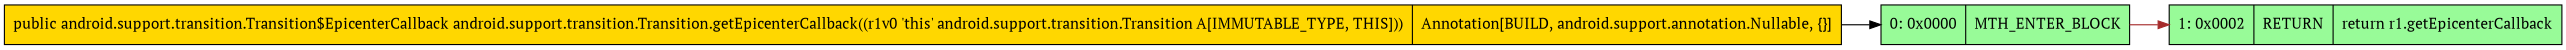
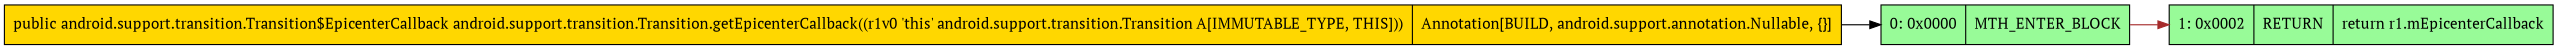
node "1: 0x0002": text "return r1.getEpicenterCallback" -> "return r1.mEpicenterCallback"
